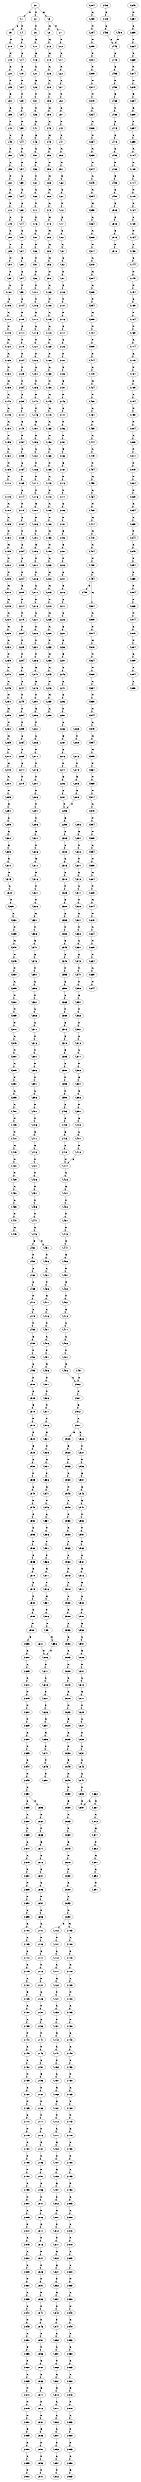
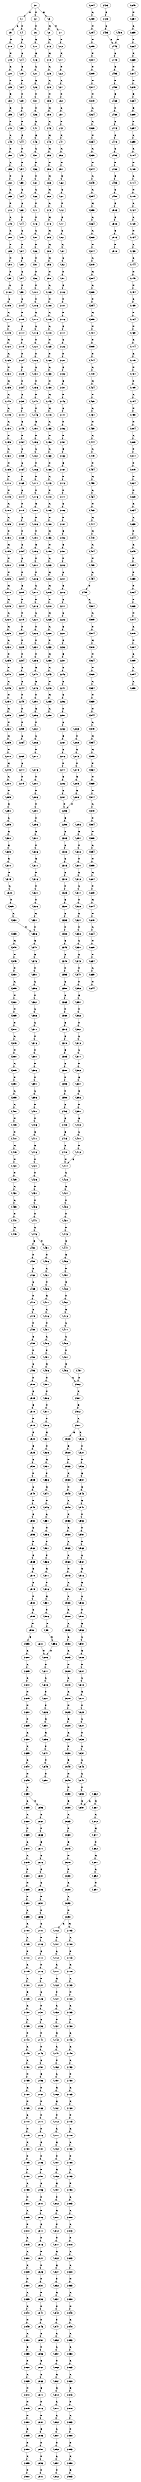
edge "S170" -> "S175": added, label "A"
edge "S494" -> "S504": now "S499" -> "S504"
edge "S264" -> "S269": removed, label "G"
edge "S268" -> "S273": added, label "C"
edge "S271" -> "S276": removed, label "A"
edge "S330" -> "S335": now "S330" -> "S336"
